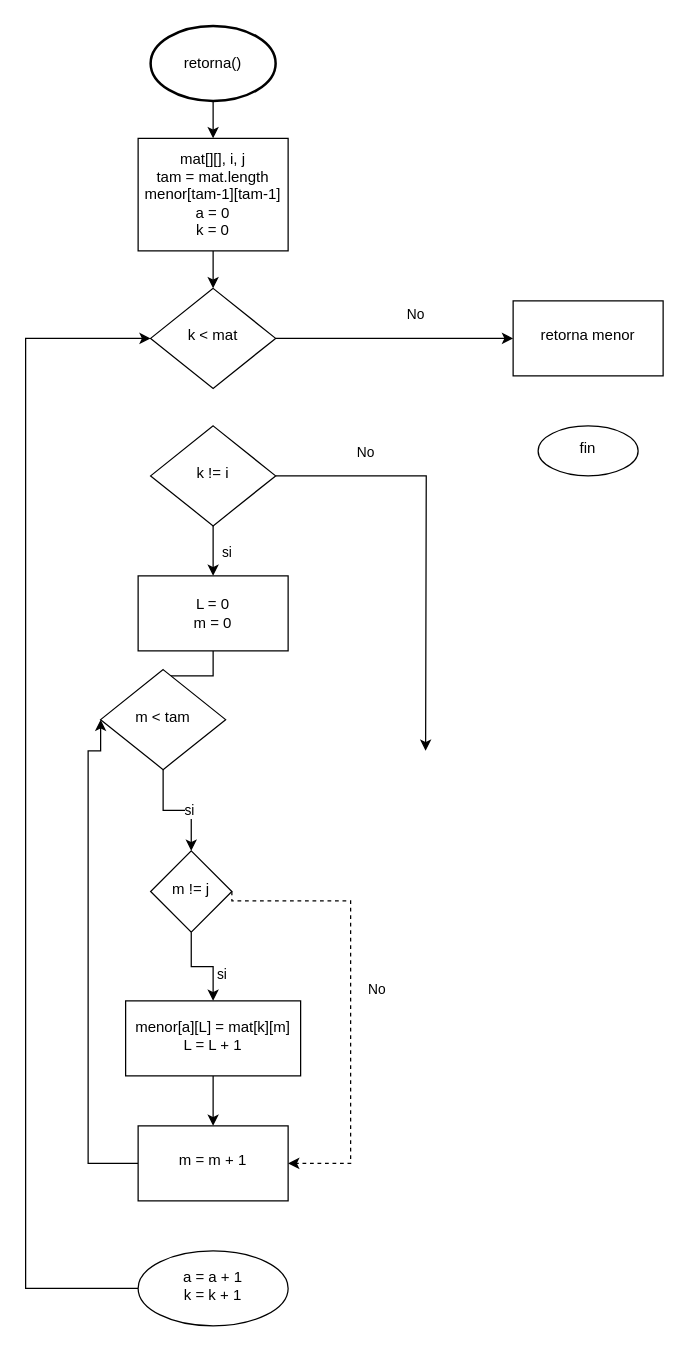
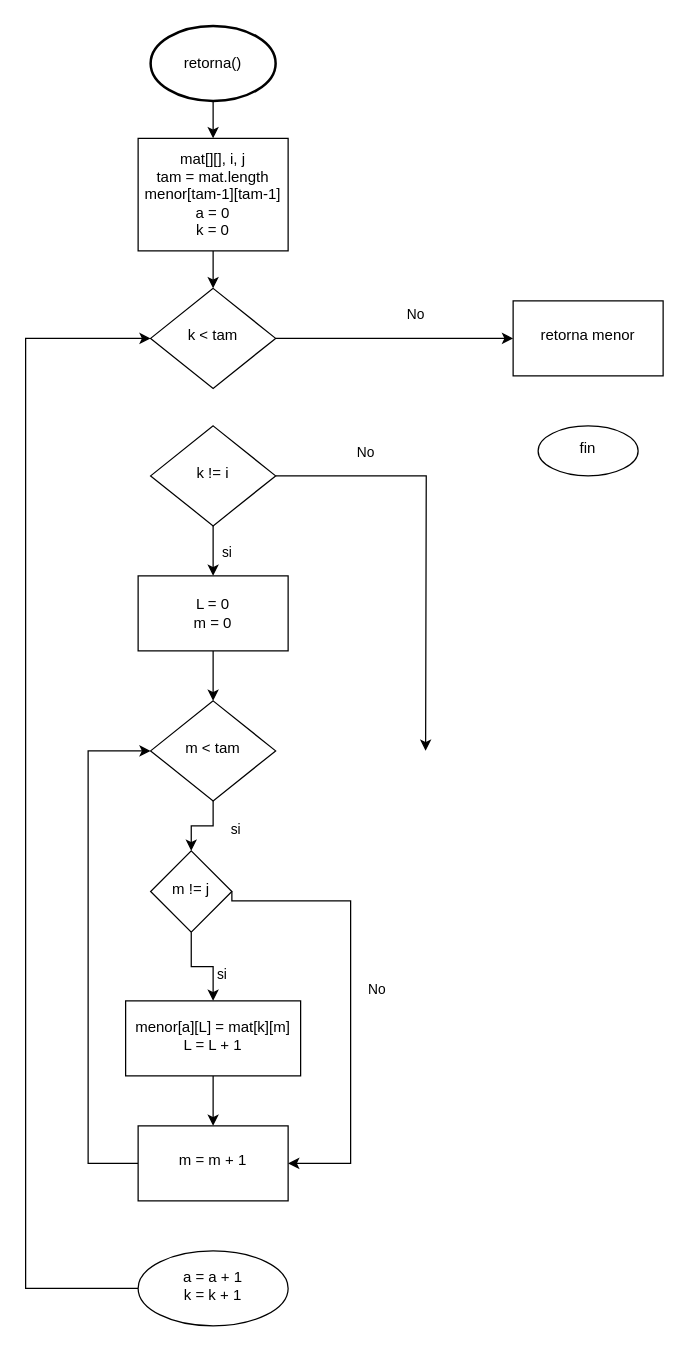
node "k < mat": label "k < mat" -> "k < tam"
node "m < tam": moved (163, 719) -> (213, 751)
edge "m != j" -> "m = m + 1": style dashed -> solid
